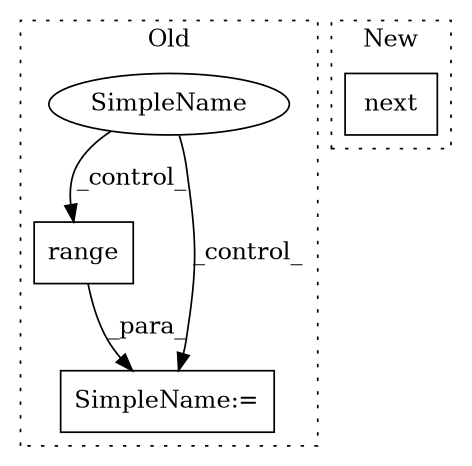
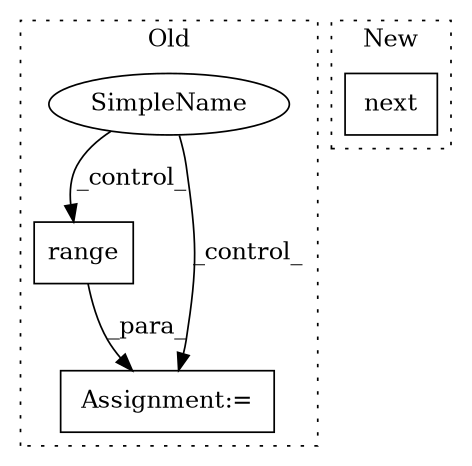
node "SimpleName:=": label "SimpleName:=" -> "Assignment:="
